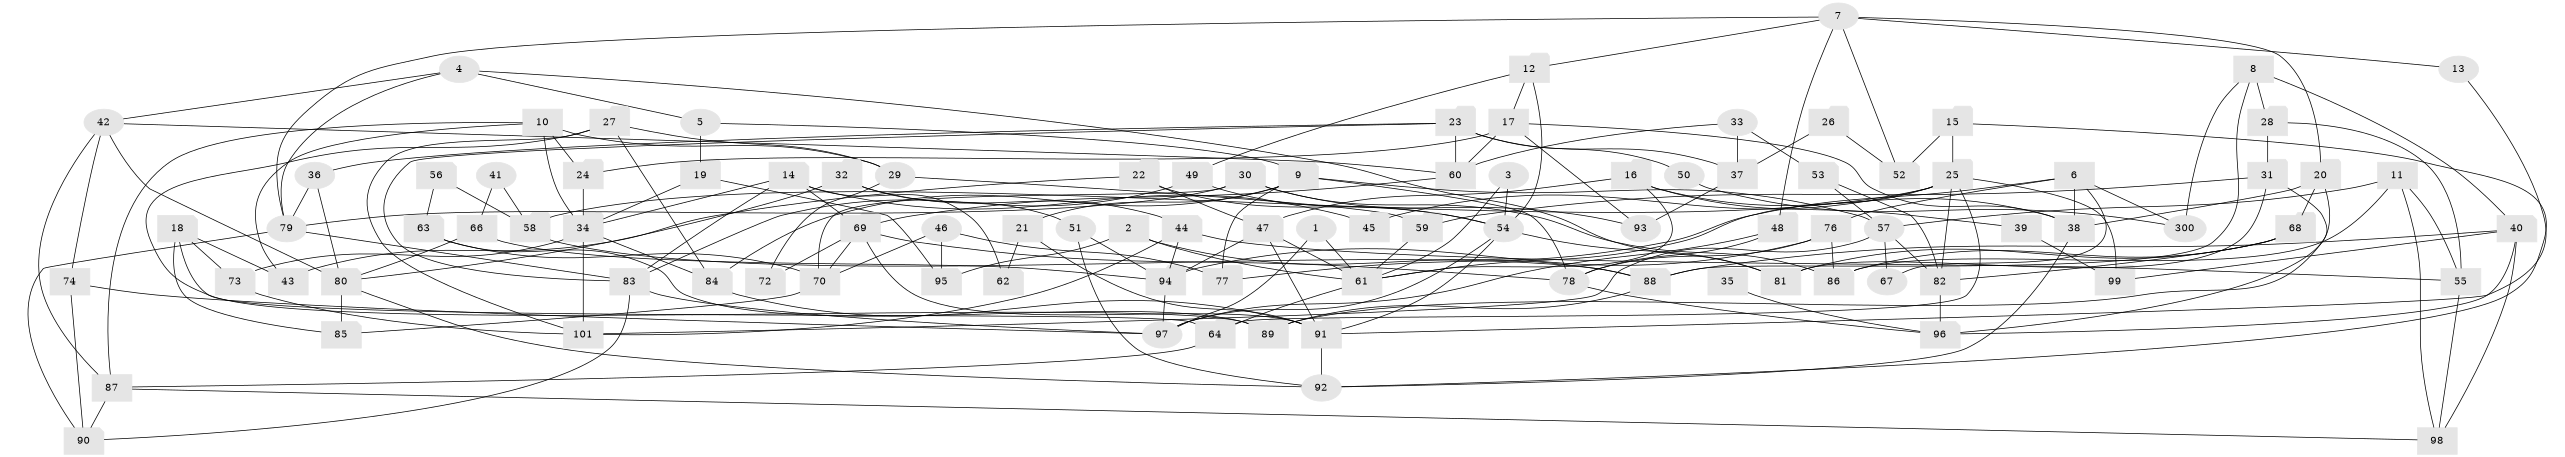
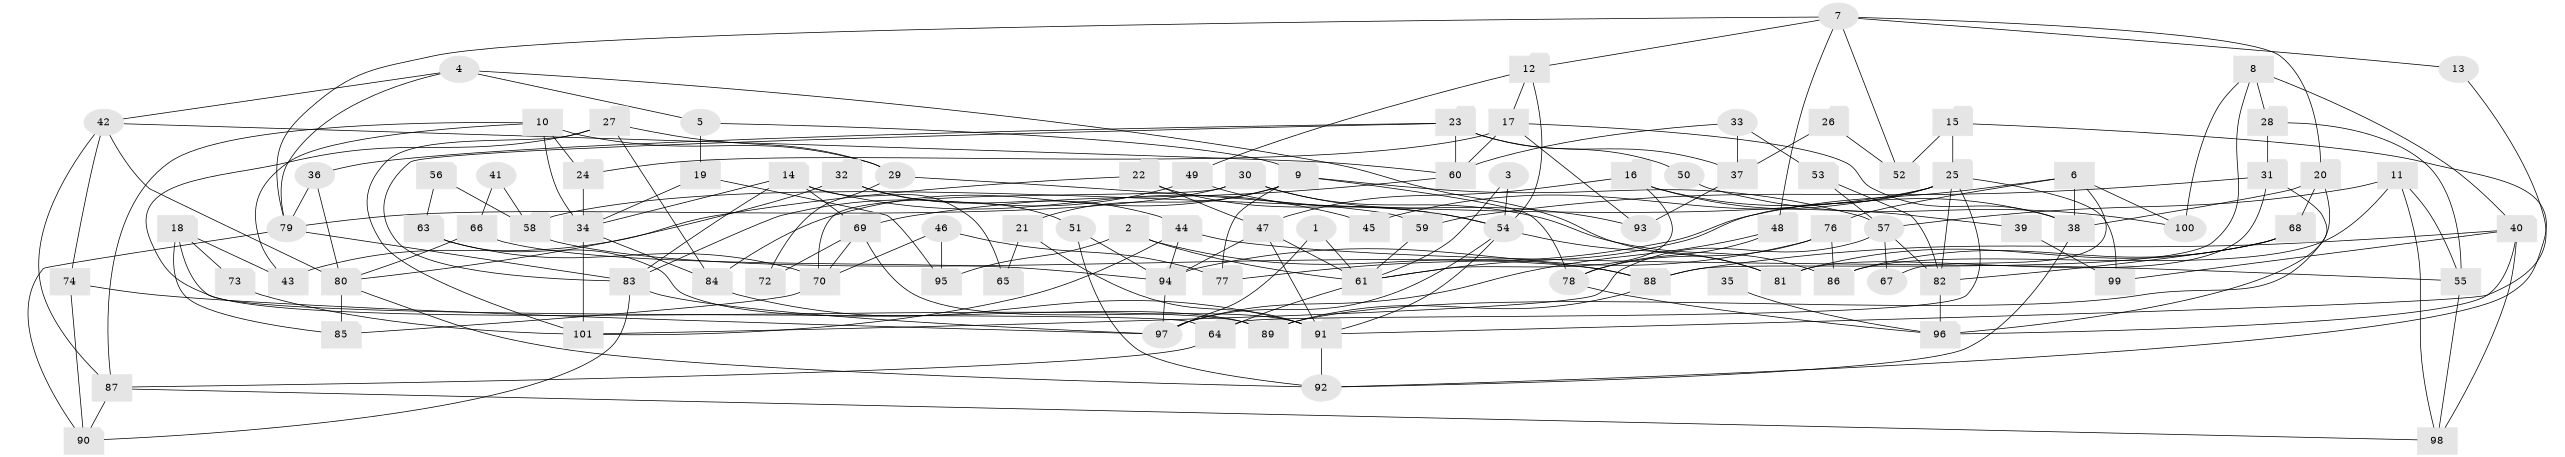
node "300": label "300" -> "100"
edge "34" -- "73": removed
edge "69" -- "78": removed
node "62": label "62" -> "65"
